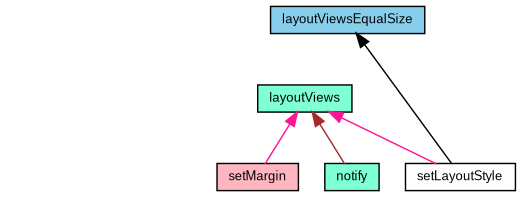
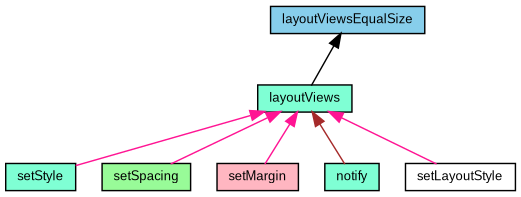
edge "setLayoutStyle" -> "layoutViewsEqualSize": now "layoutViews" -> "layoutViewsEqualSize"
node "setStyle": added
node "setSpacing": added
